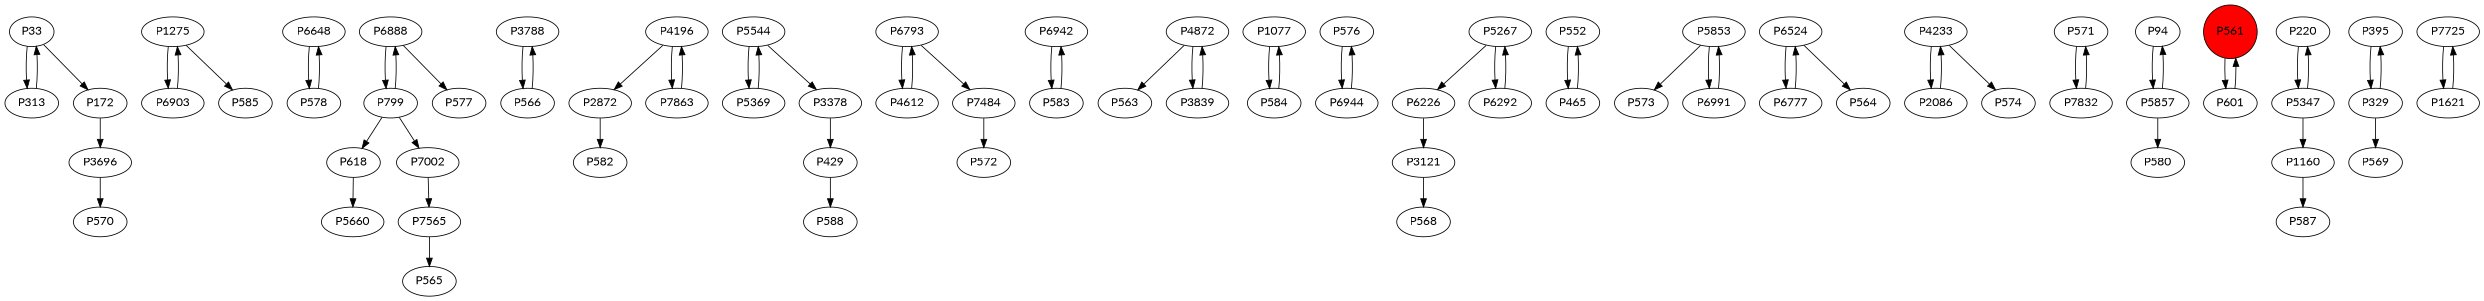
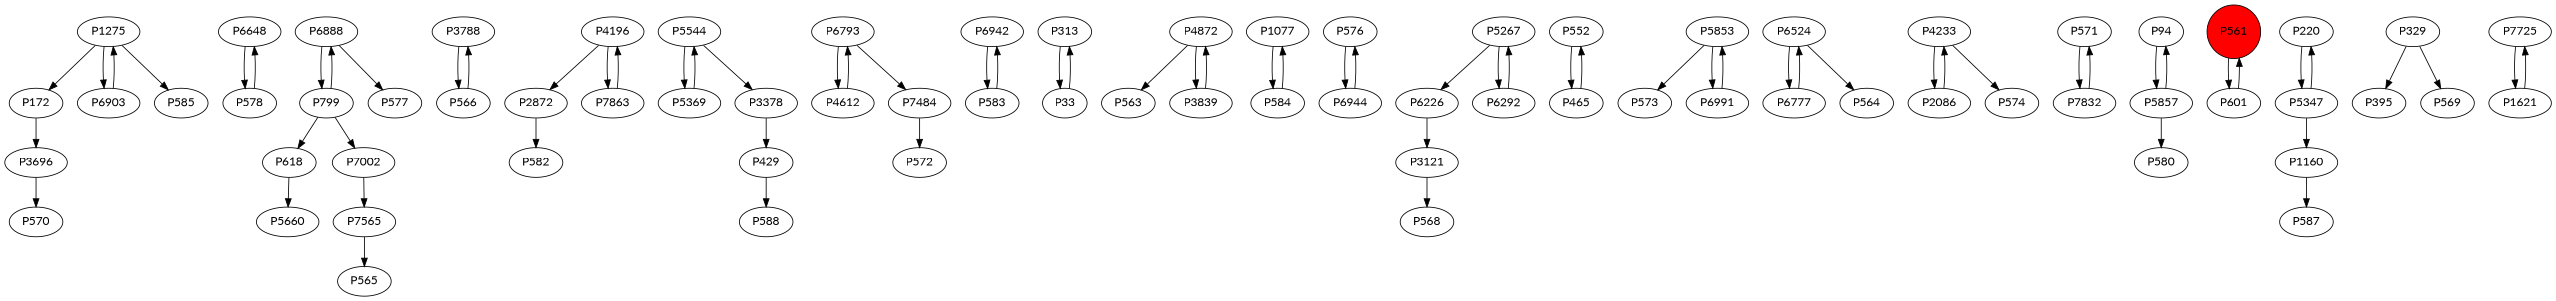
edge "P395" -> "P329": removed
edge "P33" -> "P172": now "P1275" -> "P172"
